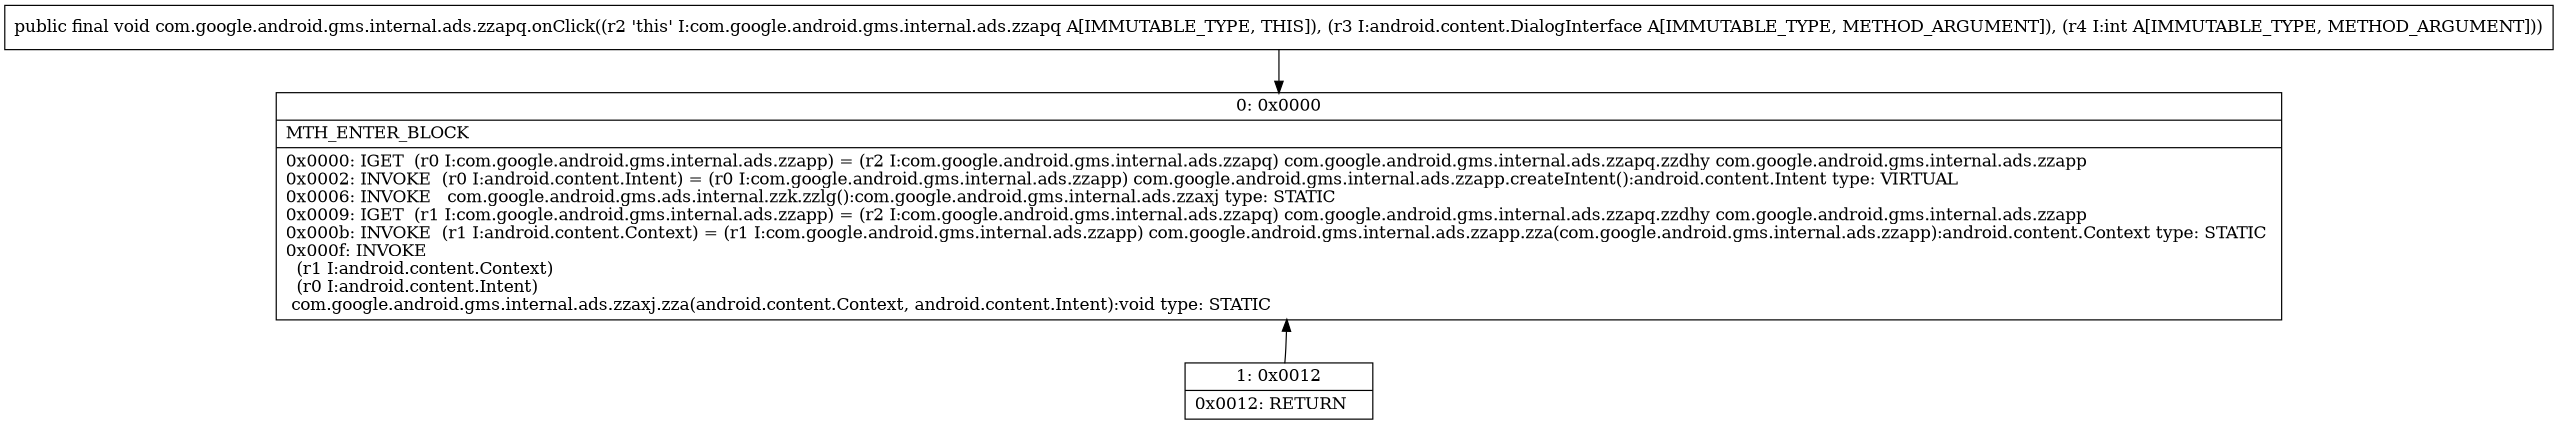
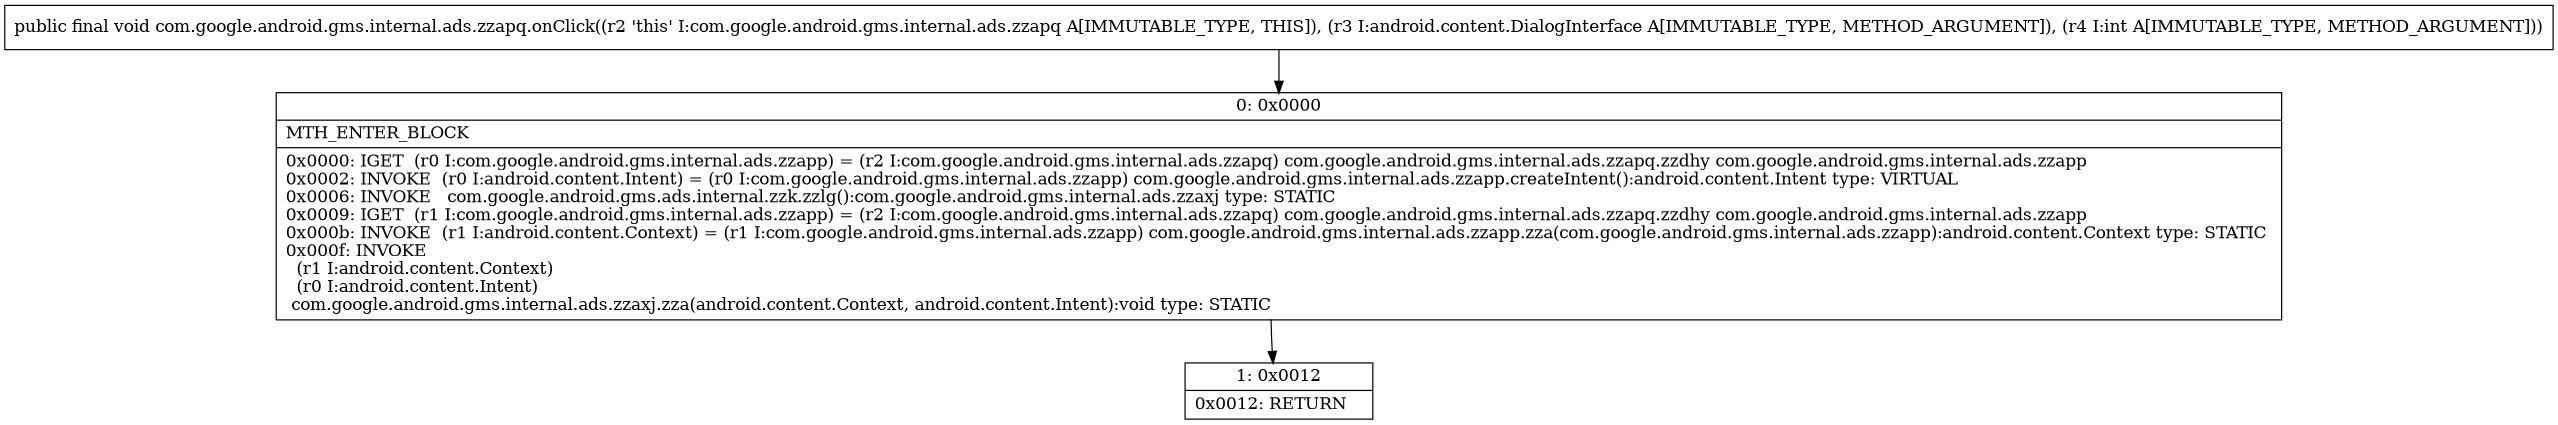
edge "1: 0x0012" -> "0: 0x0000": reversed
